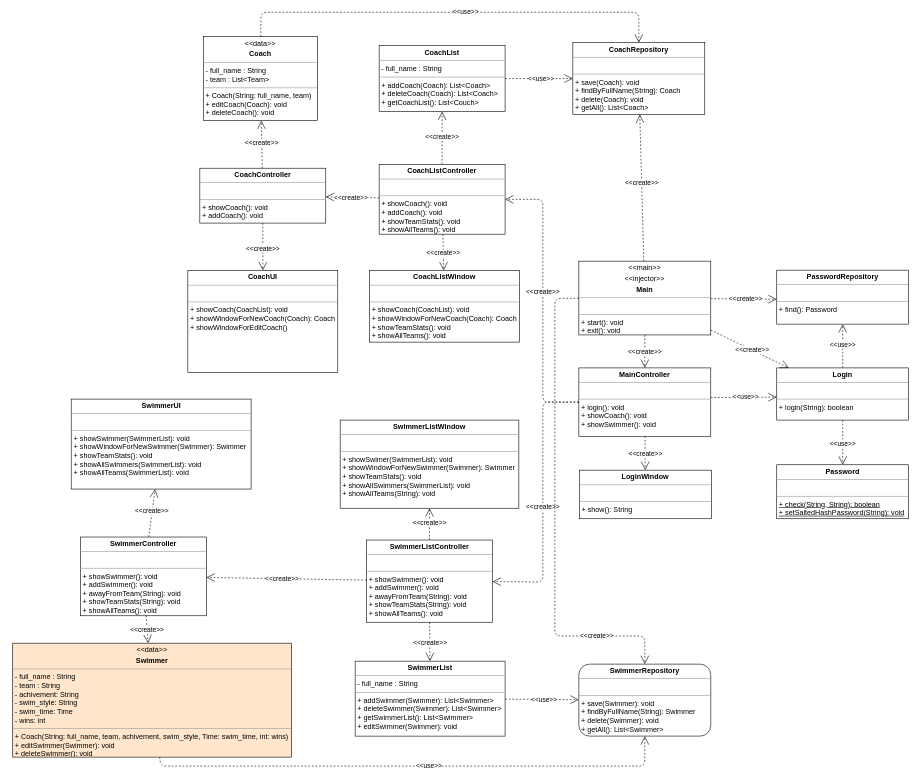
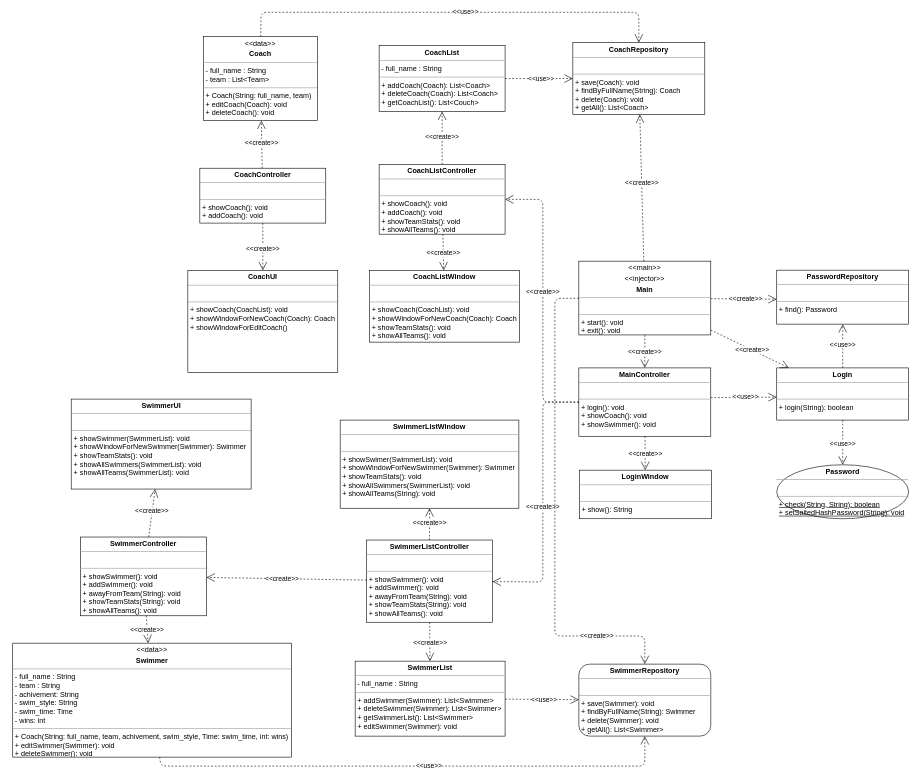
edge "CoachListController + showCoach(): void + addCoach(): void + showTeamStats(): void + showAllTeams(): void" -> "CoachController + showCoach(): void + addCoach(): void": removed, label "<<create>>"
node "Password + check(String, String): boolean + setSaltedHashPassword(String): void": shape rectangle -> ellipse
node "<<data>> Swimmer - full_name : String - team : String - achivement: String - swim_style: String - swim_time: Time - wins: int + Coach(String: full_name, team, achivement, swim_style, Time: swim_time, int: wins) + editSwimmer(Swimmer): void + deleteSwimmer(): void": fillcolor #ffe6cc -> #ffffff
